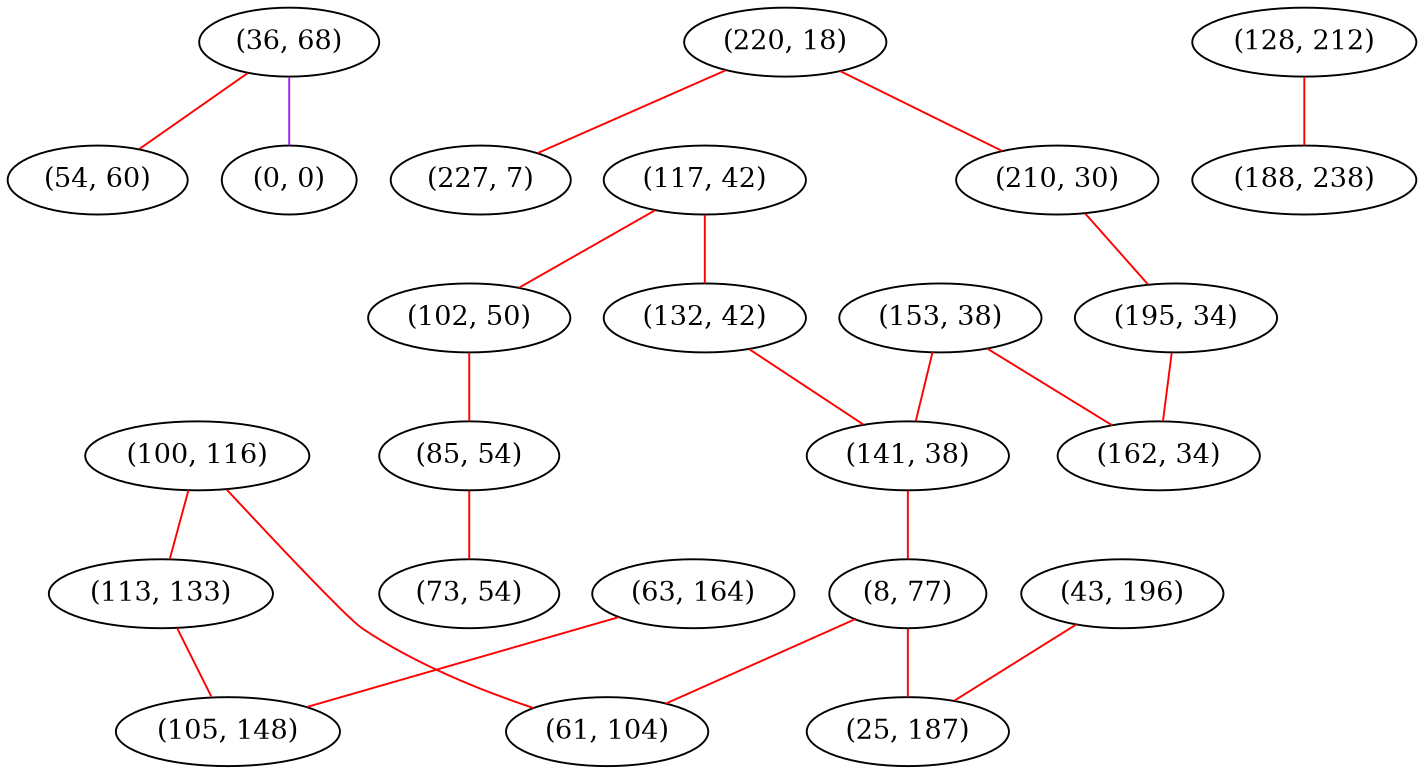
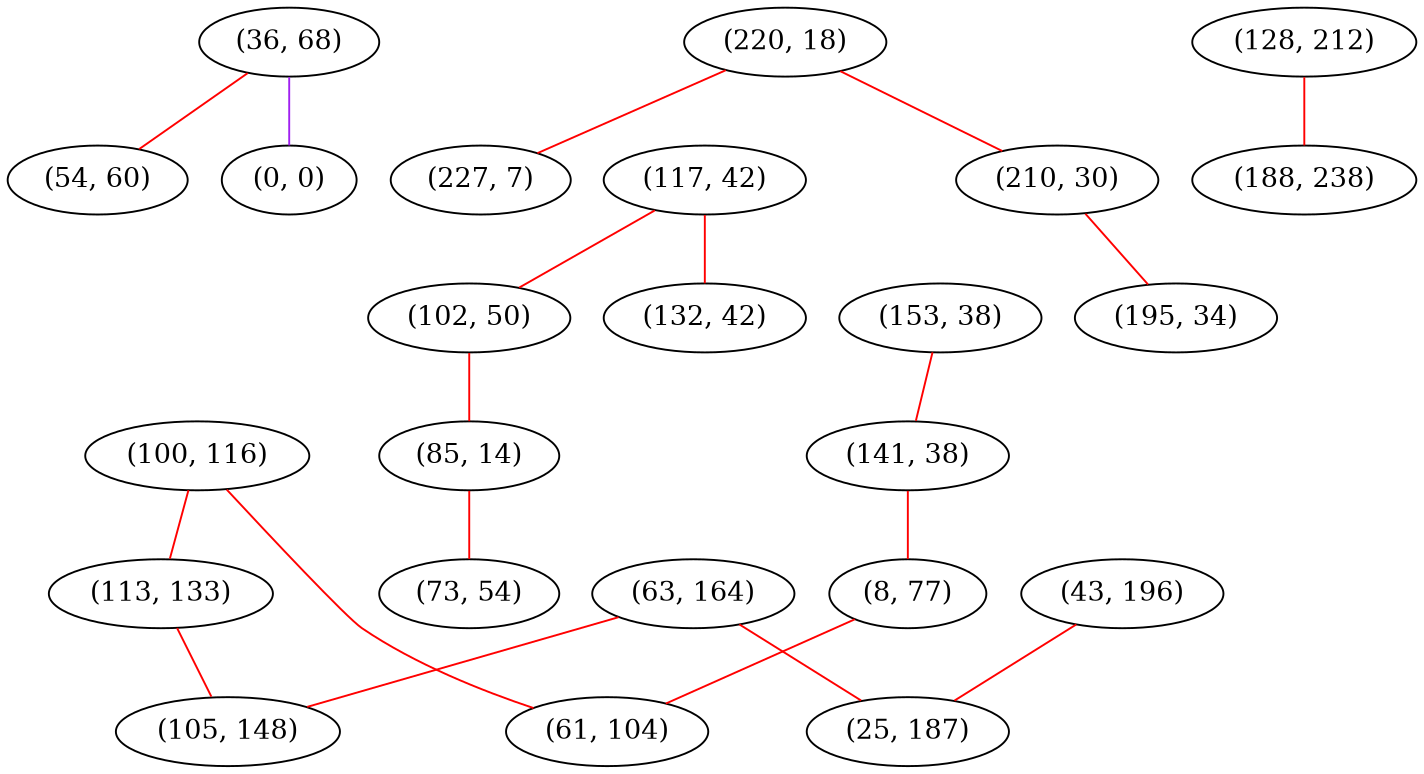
edge "(132, 42)" -- "(141, 38)": removed
node "(85, 54)": label "(85, 54)" -> "(85, 14)"
node "(162, 34)": removed
edge "(8, 77)" -- "(25, 187)": now "(63, 164)" -- "(25, 187)"
